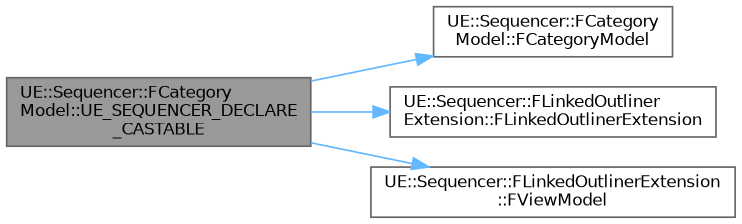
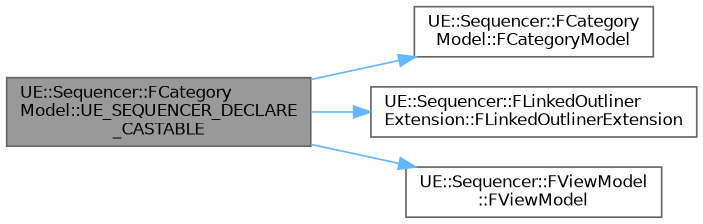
node "UE::Sequencer::FLinkedOutlinerExtension ::FViewModel": label "UE::Sequencer::FLinkedOutlinerExtension ::FViewModel" -> "UE::Sequencer::FViewModel ::FViewModel"
